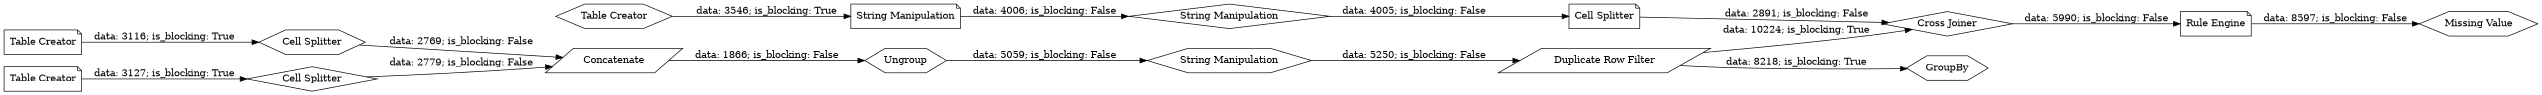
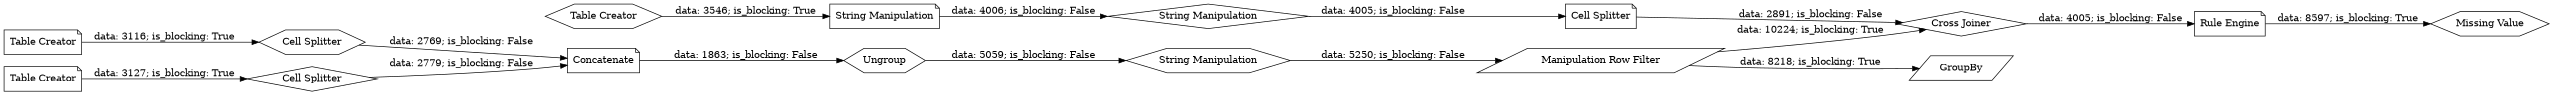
edge "Cross Joiner" -> "Rule Engine": label "data: 5990; is_blocking: False" -> "data: 4005; is_blocking: False"
edge "Rule Engine" -> "Missing Value": label "data: 8597; is_blocking: False" -> "data: 8597; is_blocking: True"
edge "Concatenate" -> "Ungroup": label "data: 1866; is_blocking: False" -> "data: 1863; is_blocking: False"
node "Concatenate": shape parallelogram -> note
node "Duplicate Row Filter": label "Duplicate Row Filter" -> "Manipulation Row Filter"
node "GroupBy": shape hexagon -> parallelogram
